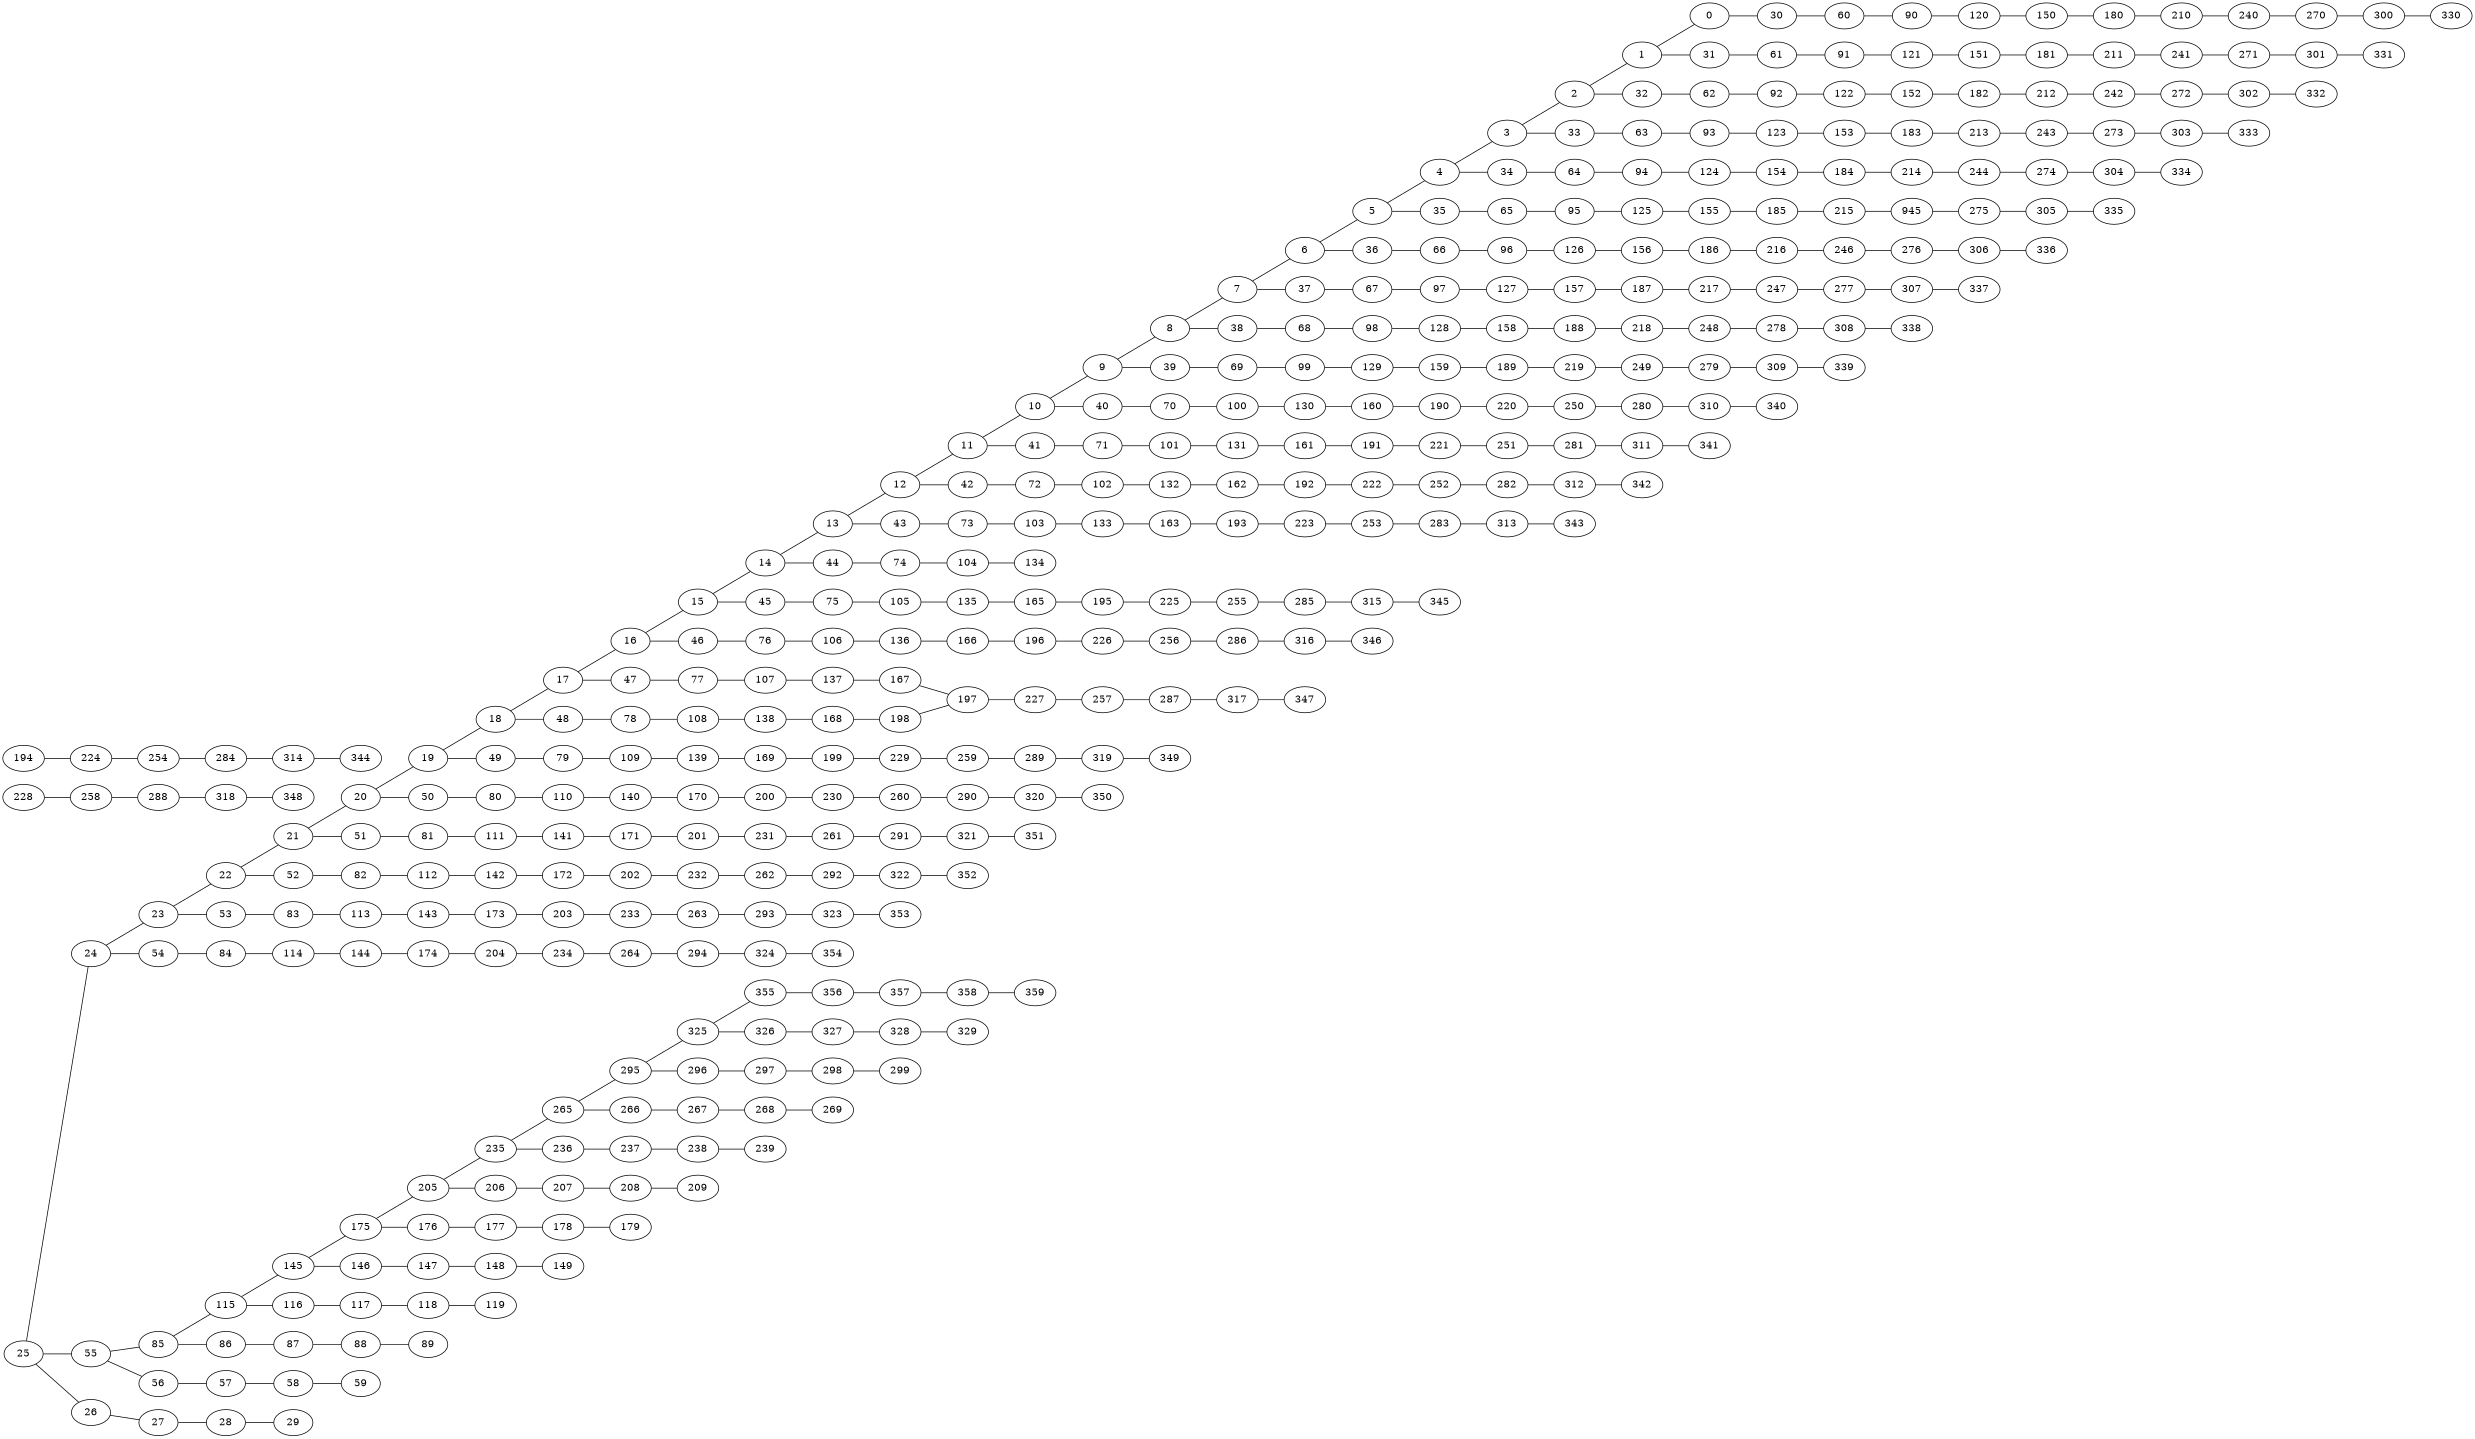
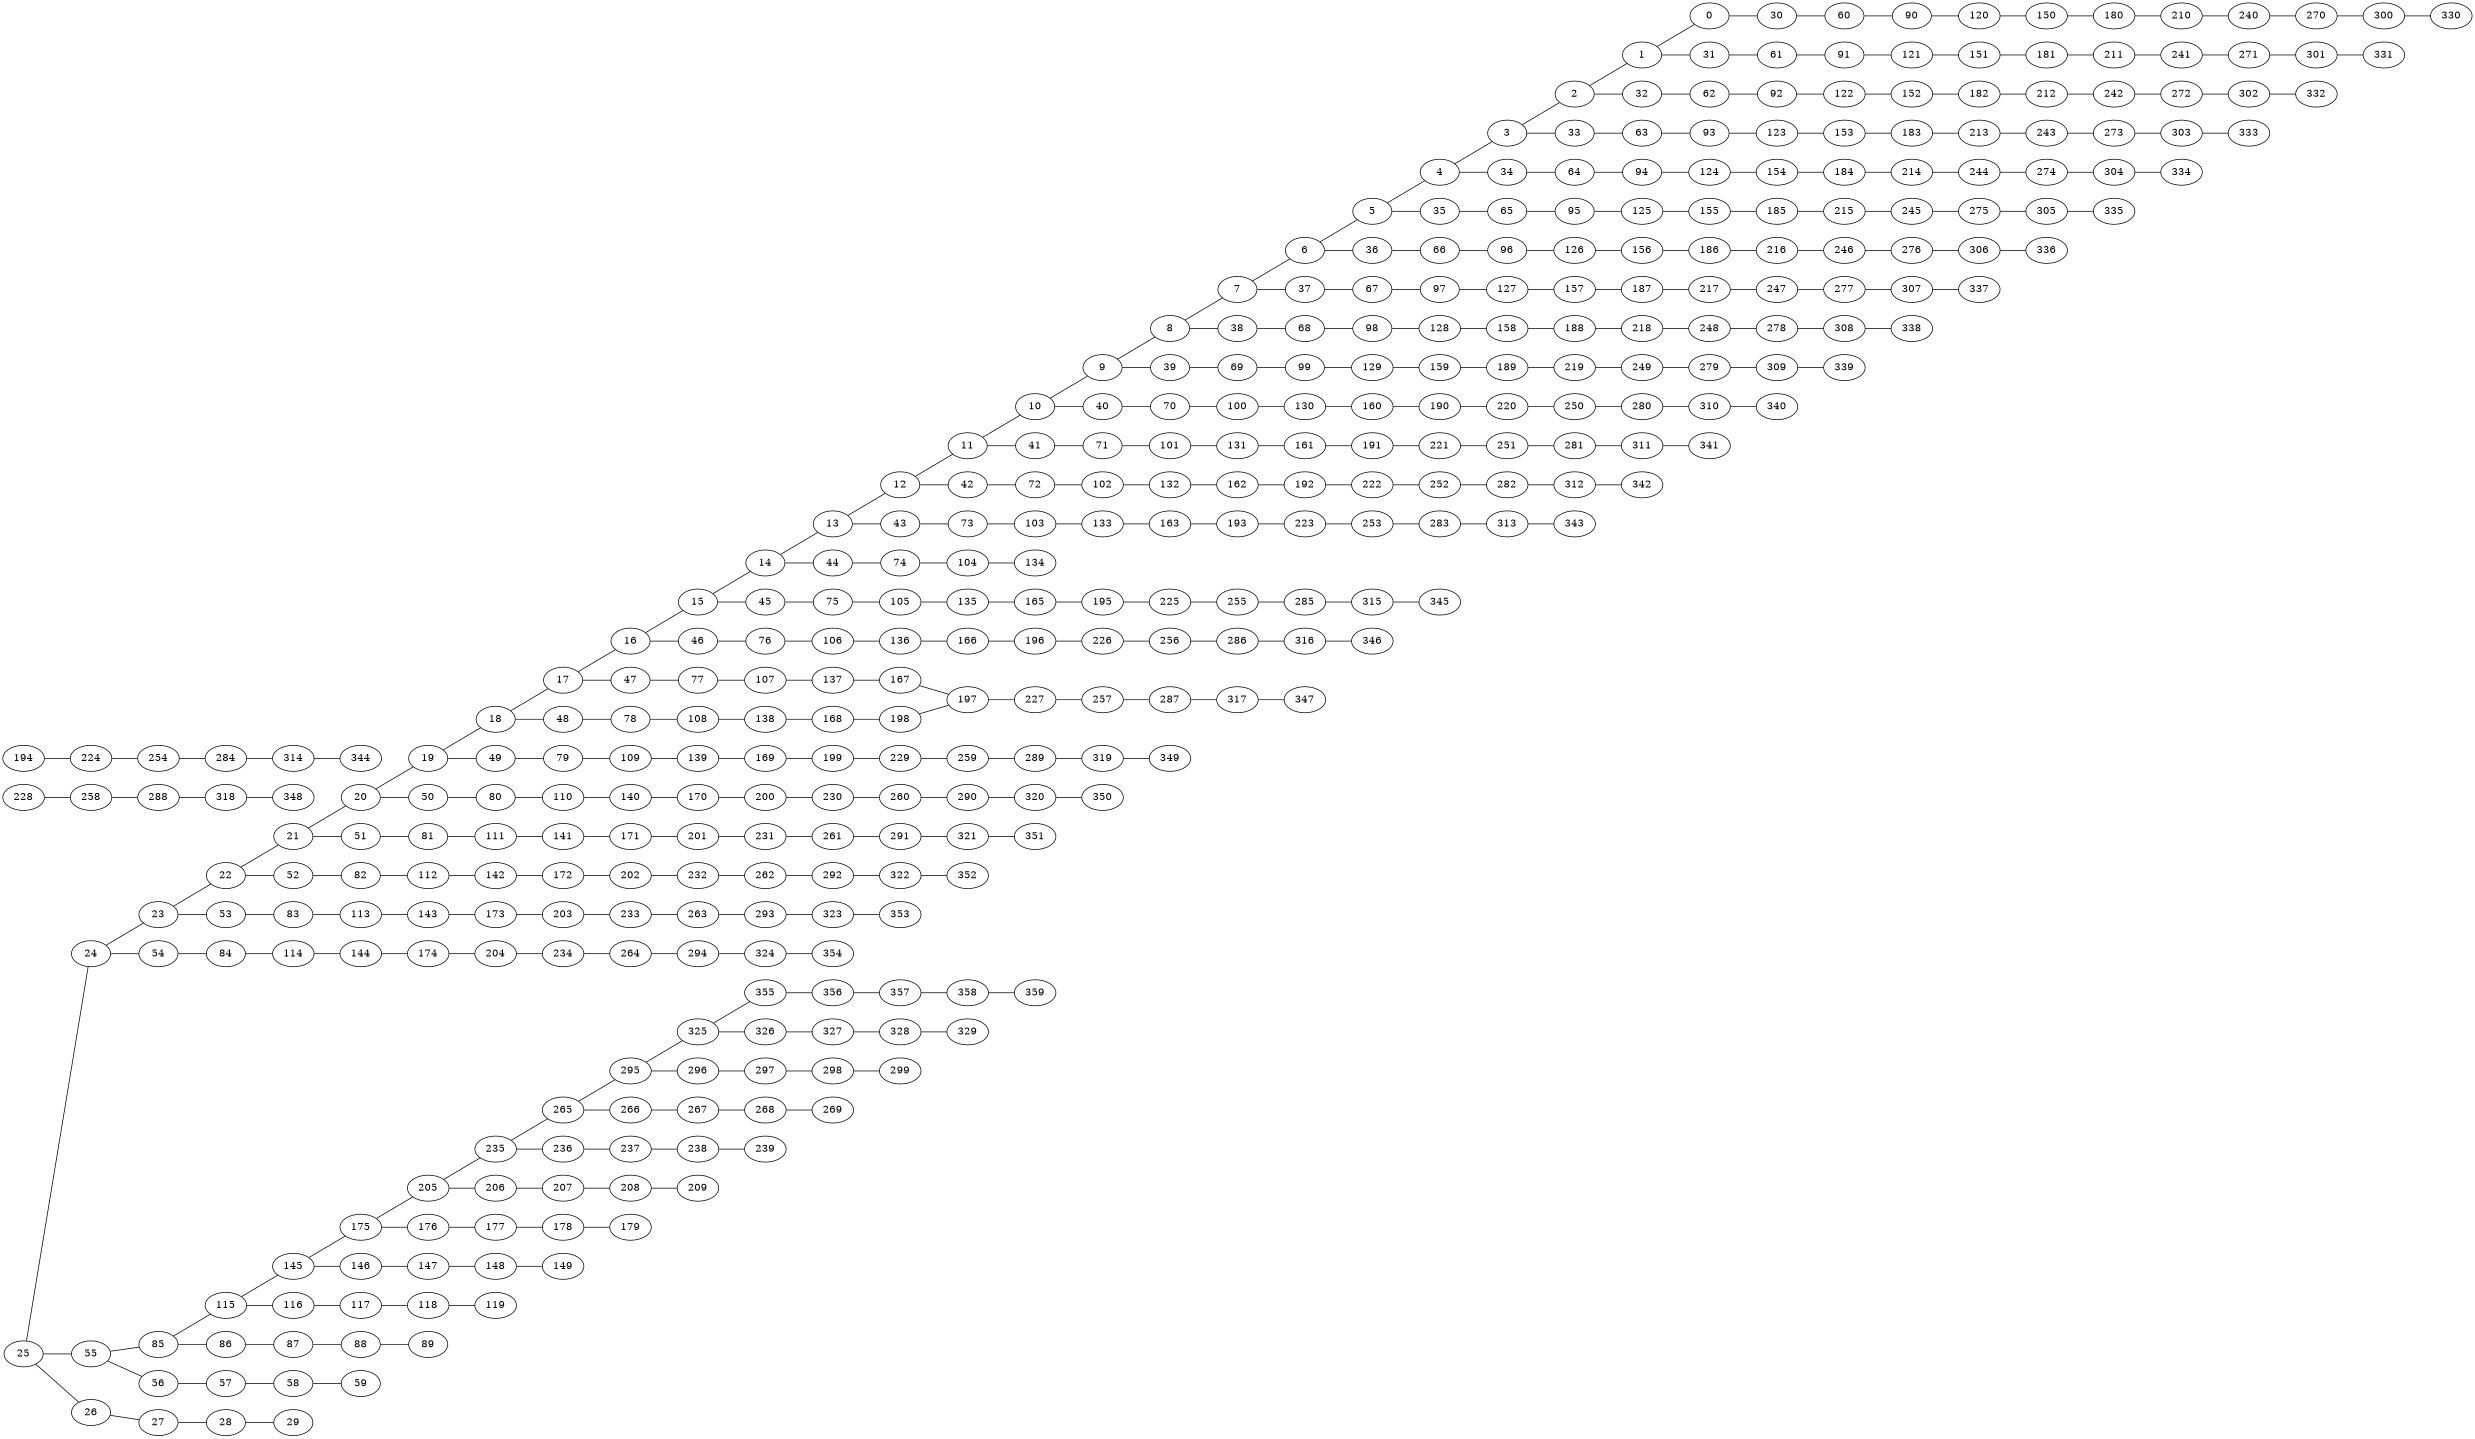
node "945": label "945" -> "245"
